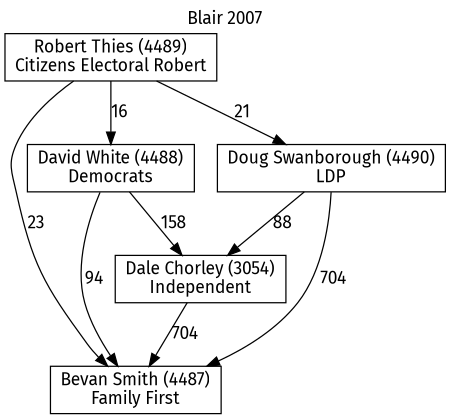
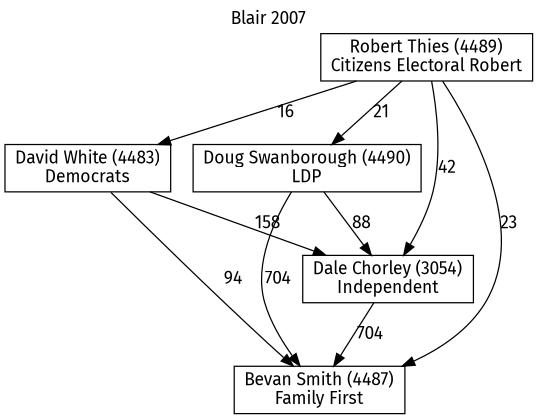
edge "Robert Thies (4489) Citizens Electoral Robert" -> "Dale Chorley (3054) Independent": added, label "42"
node "David White (4488) Democrats": label "David White (4488) Democrats" -> "David White (4483) Democrats"
